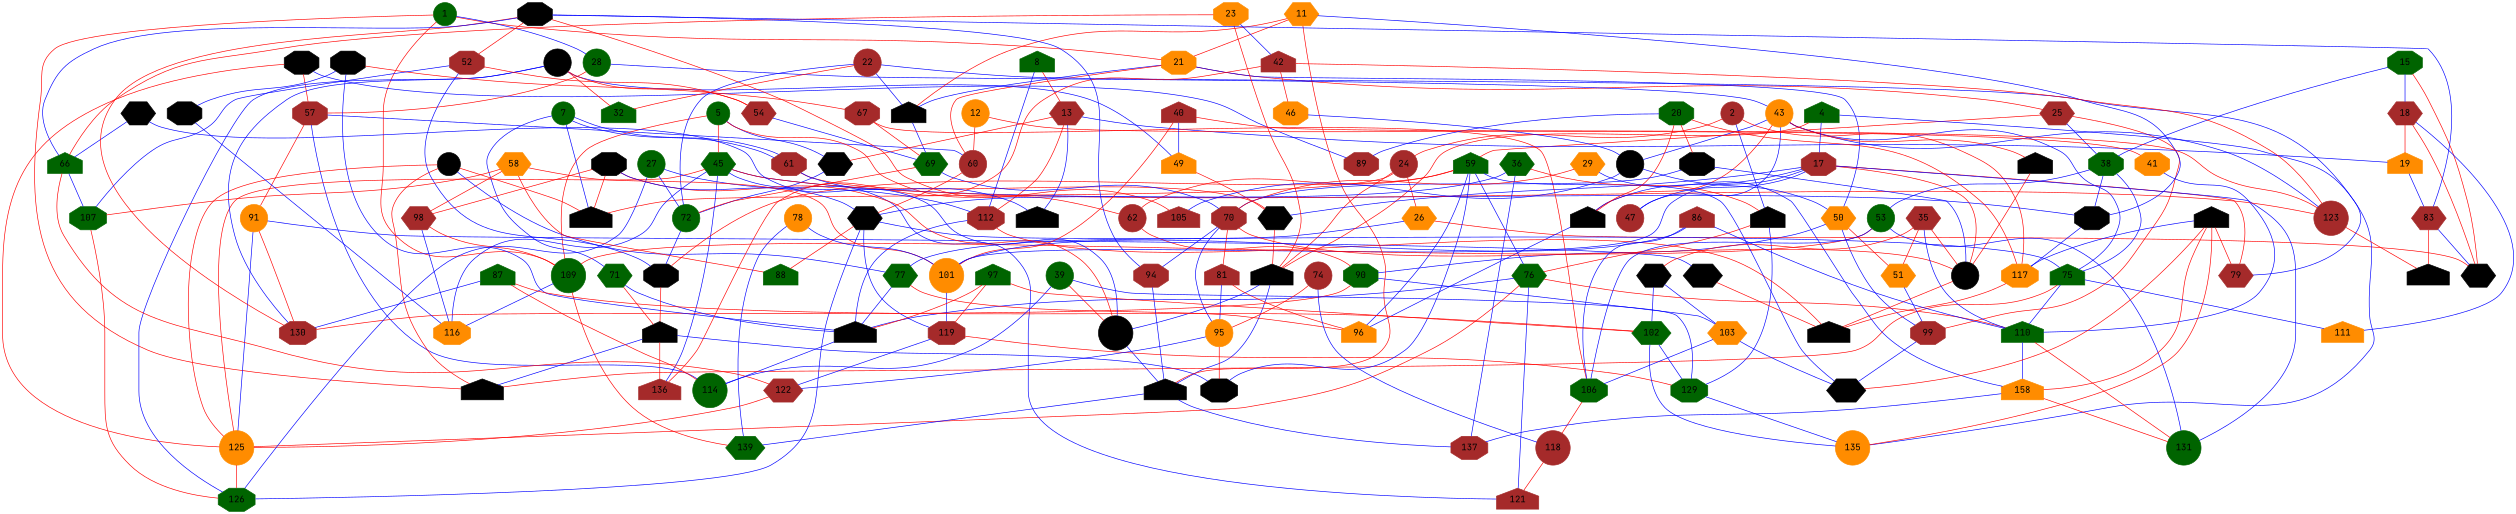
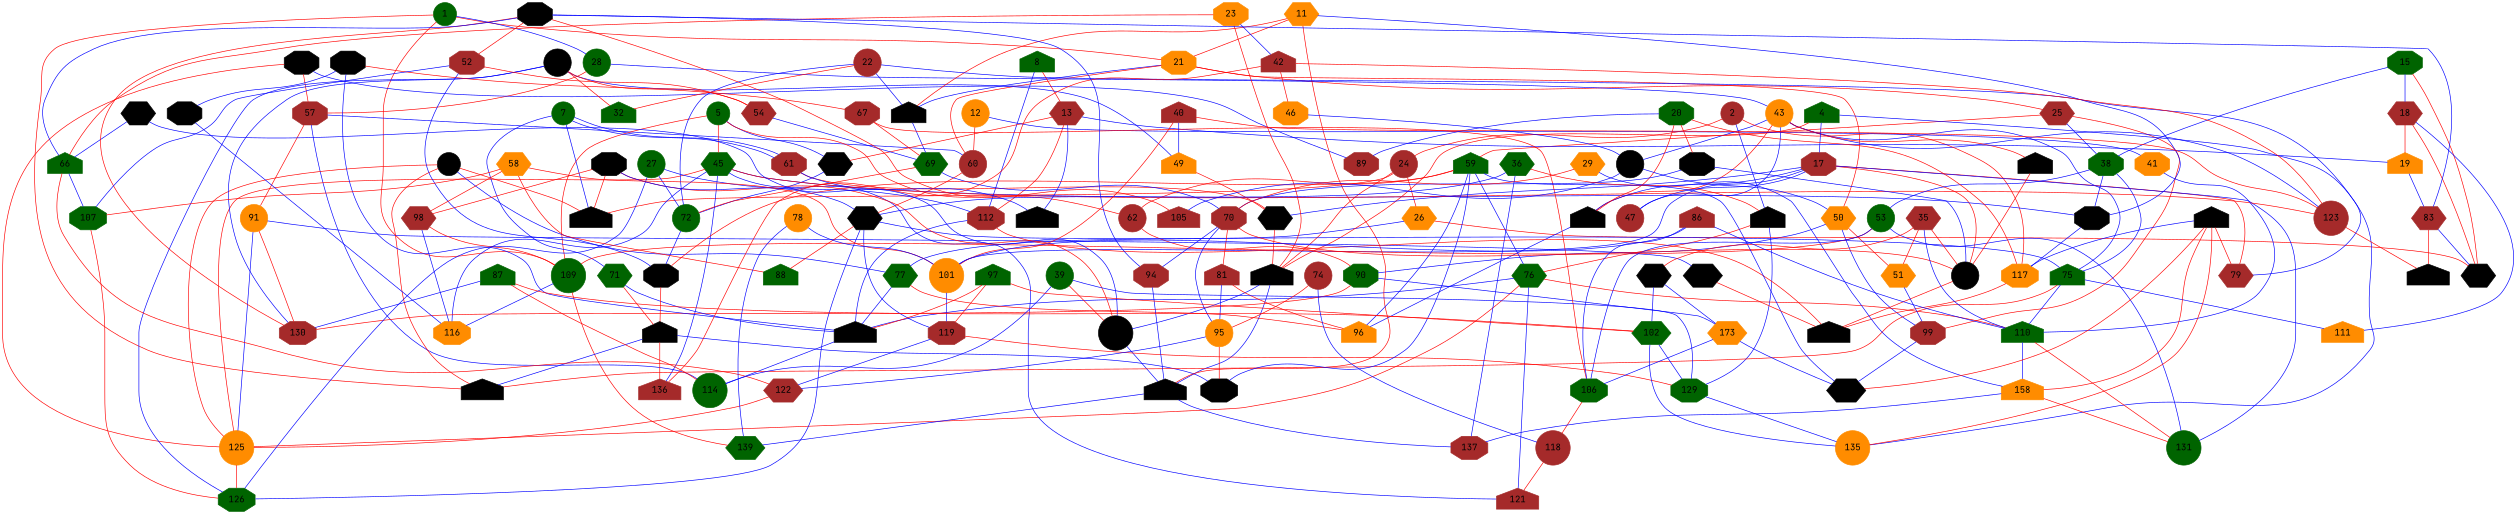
edge "21" -- "50": color blue -> red
edge "12" -- "41": color red -> blue
node "103": label "103" -> "173"
